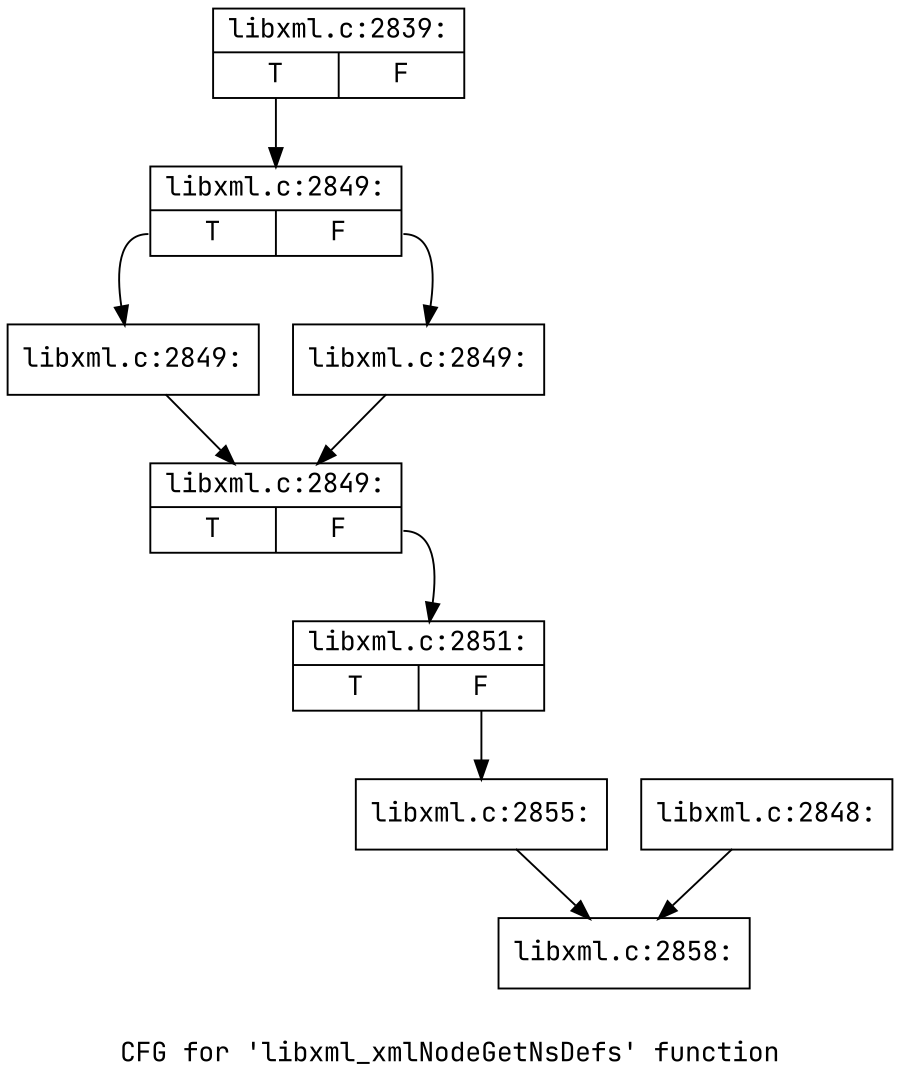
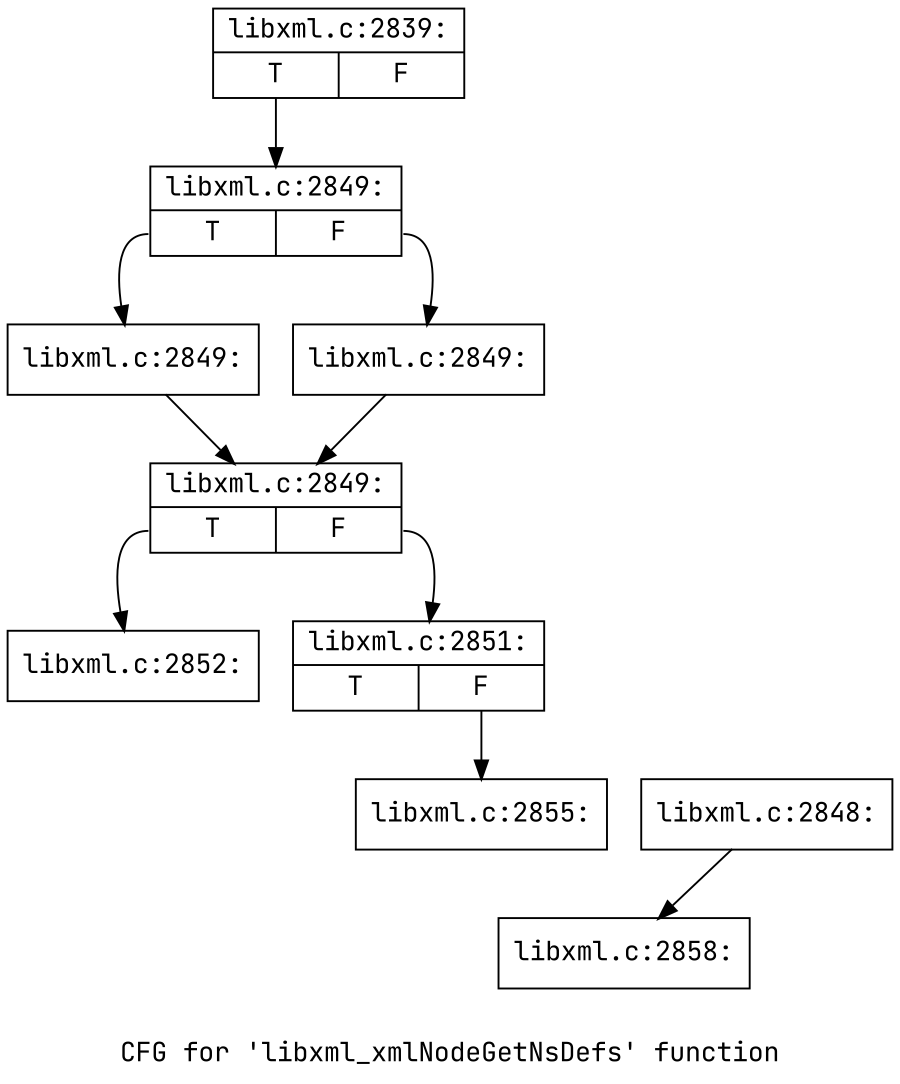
node "libxml.c:2852:": added
edge "libxml.c:2855:" -> "libxml.c:2858:": removed
